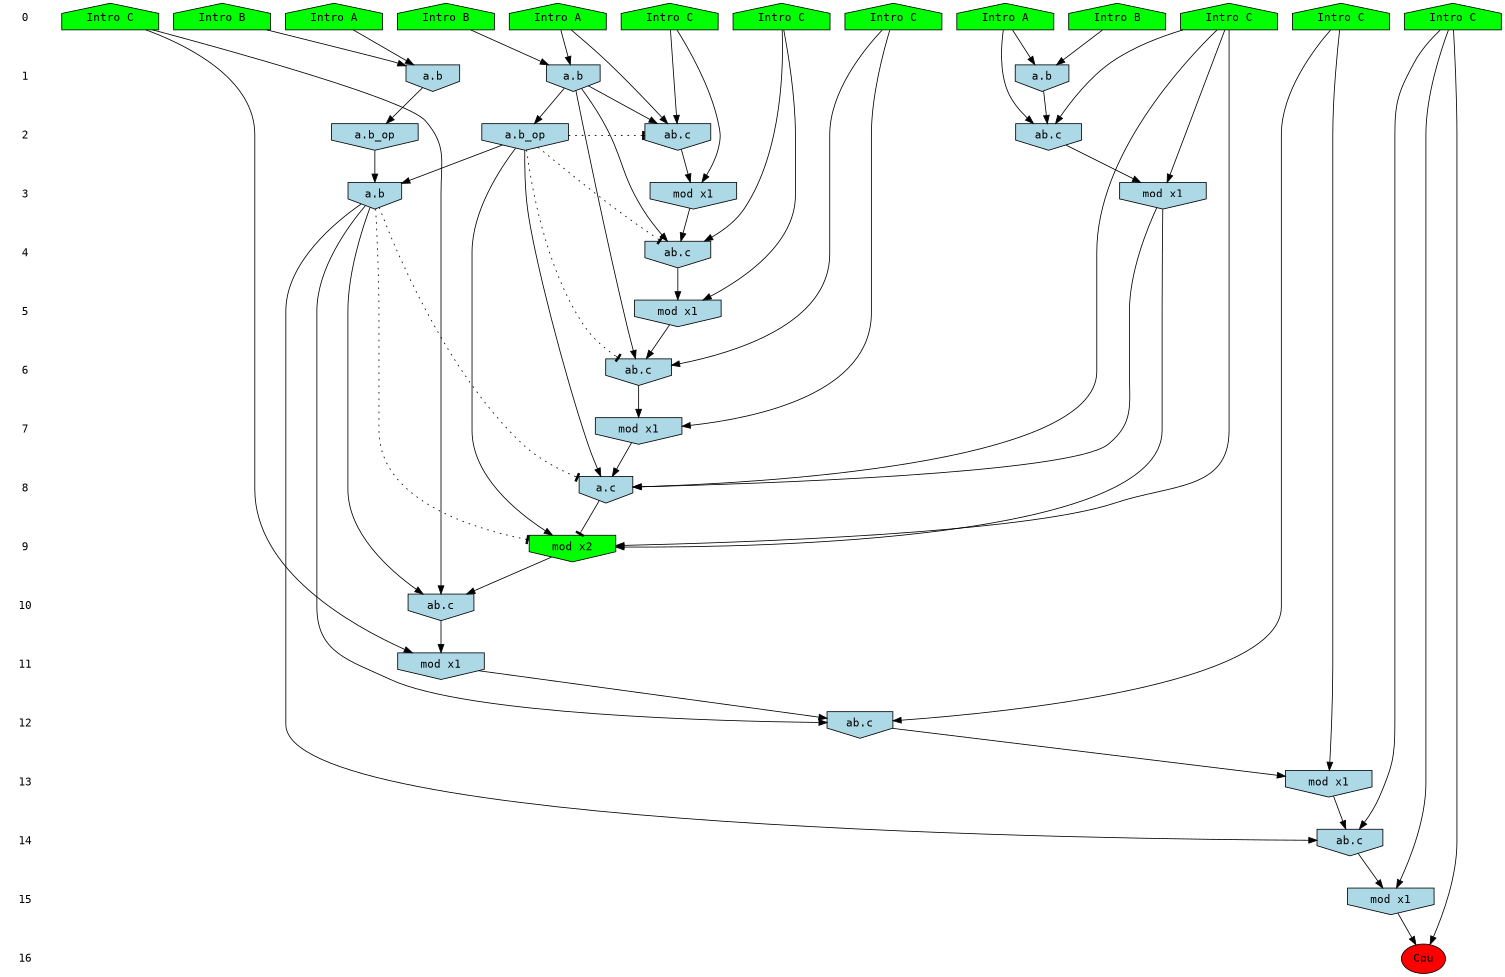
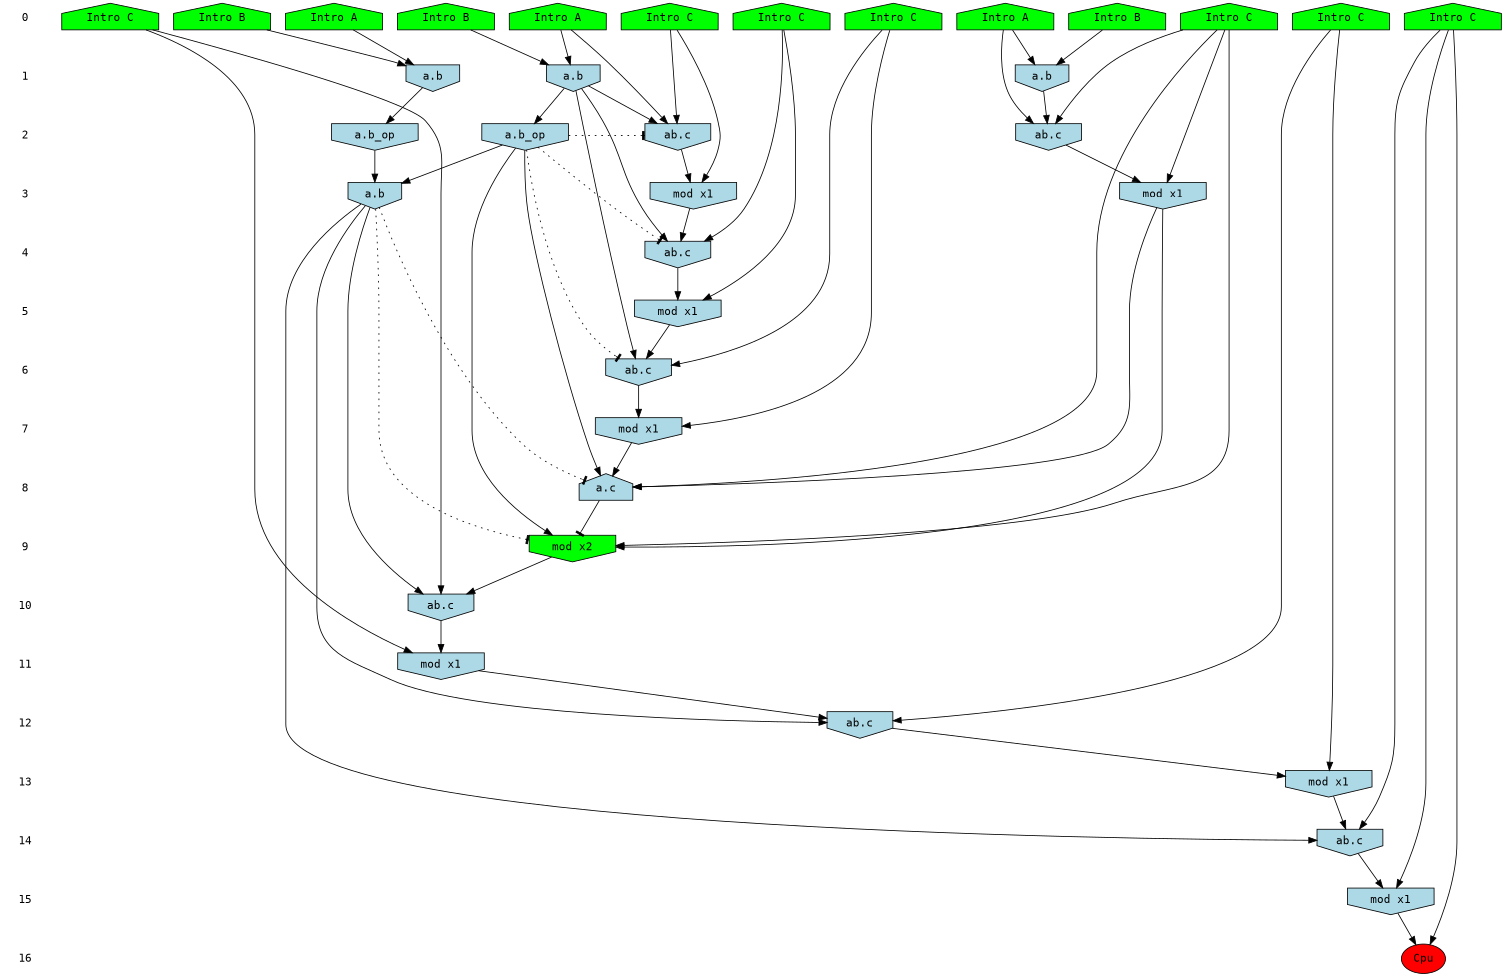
node "a.c": shape invhouse -> house
